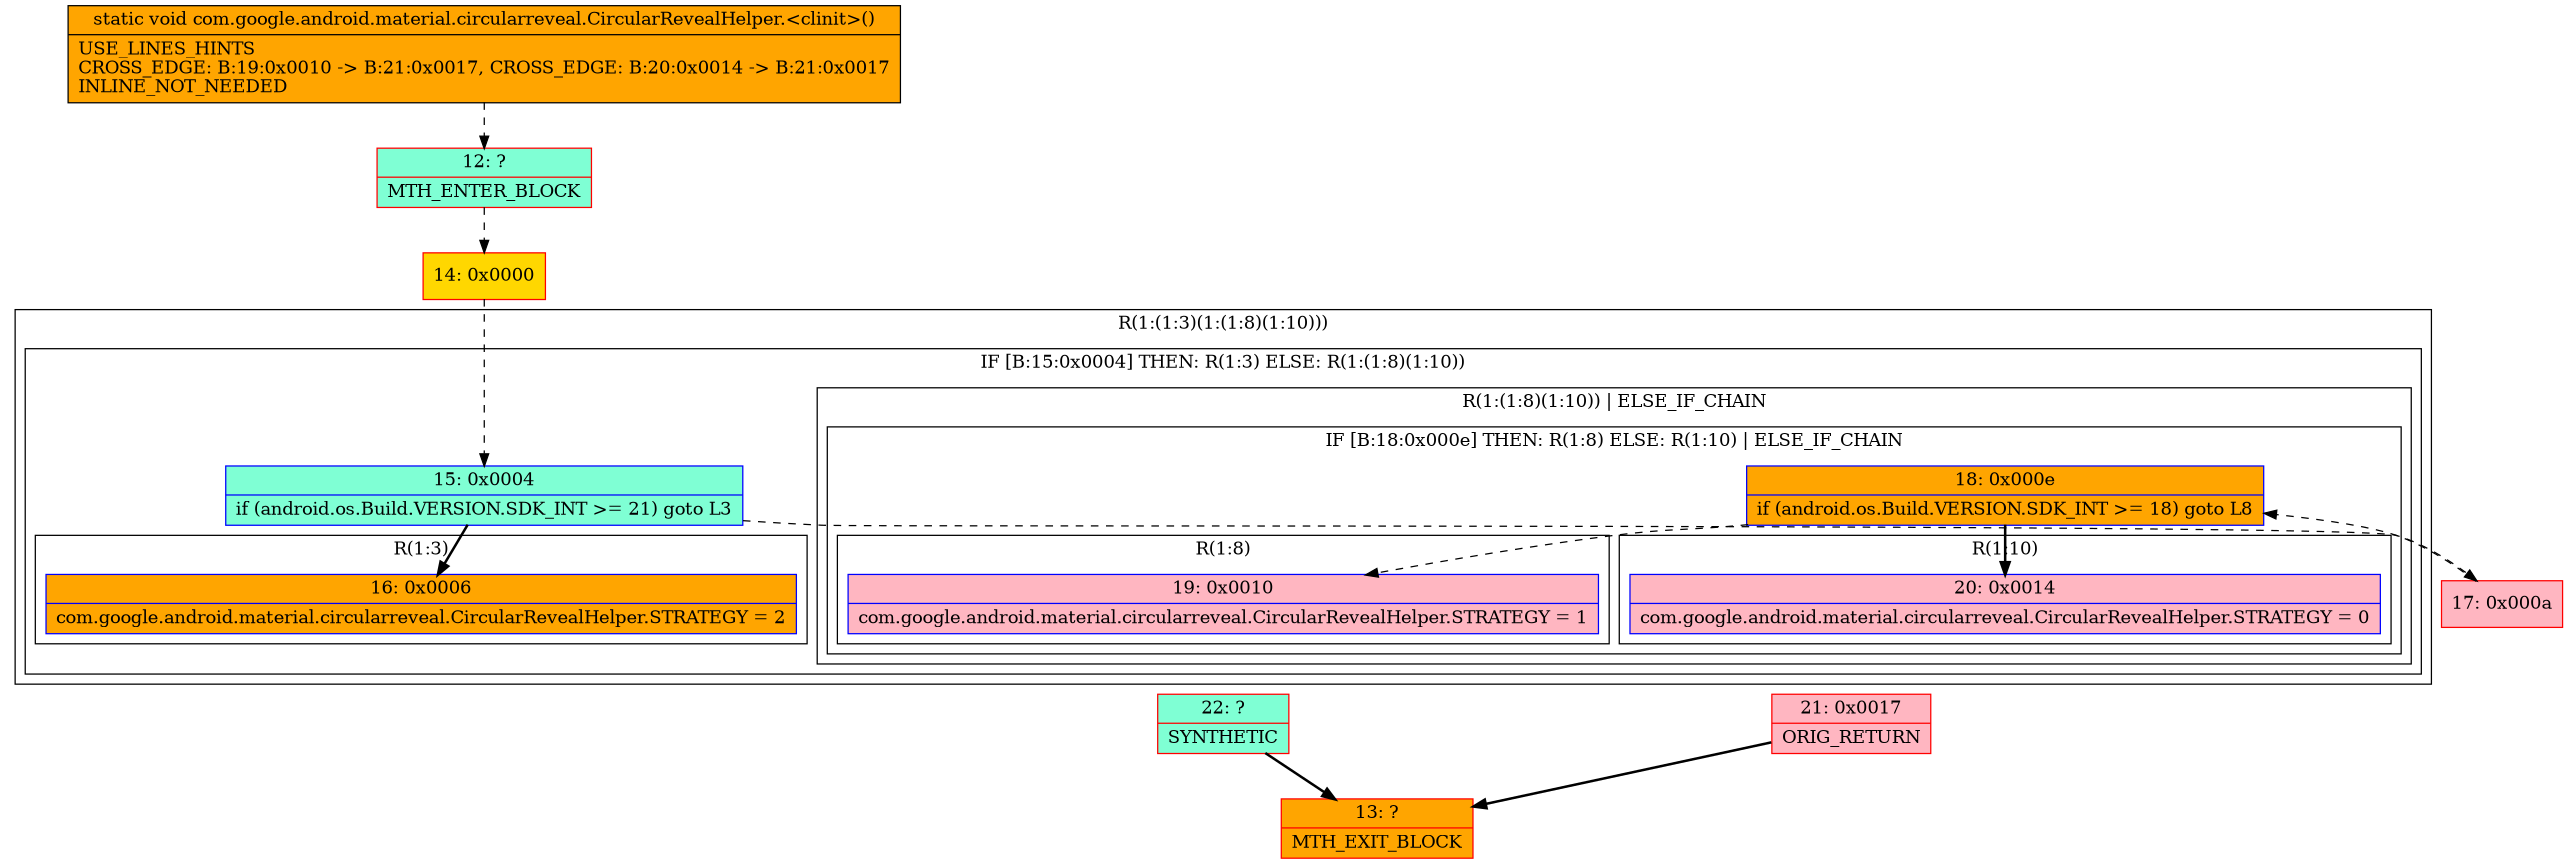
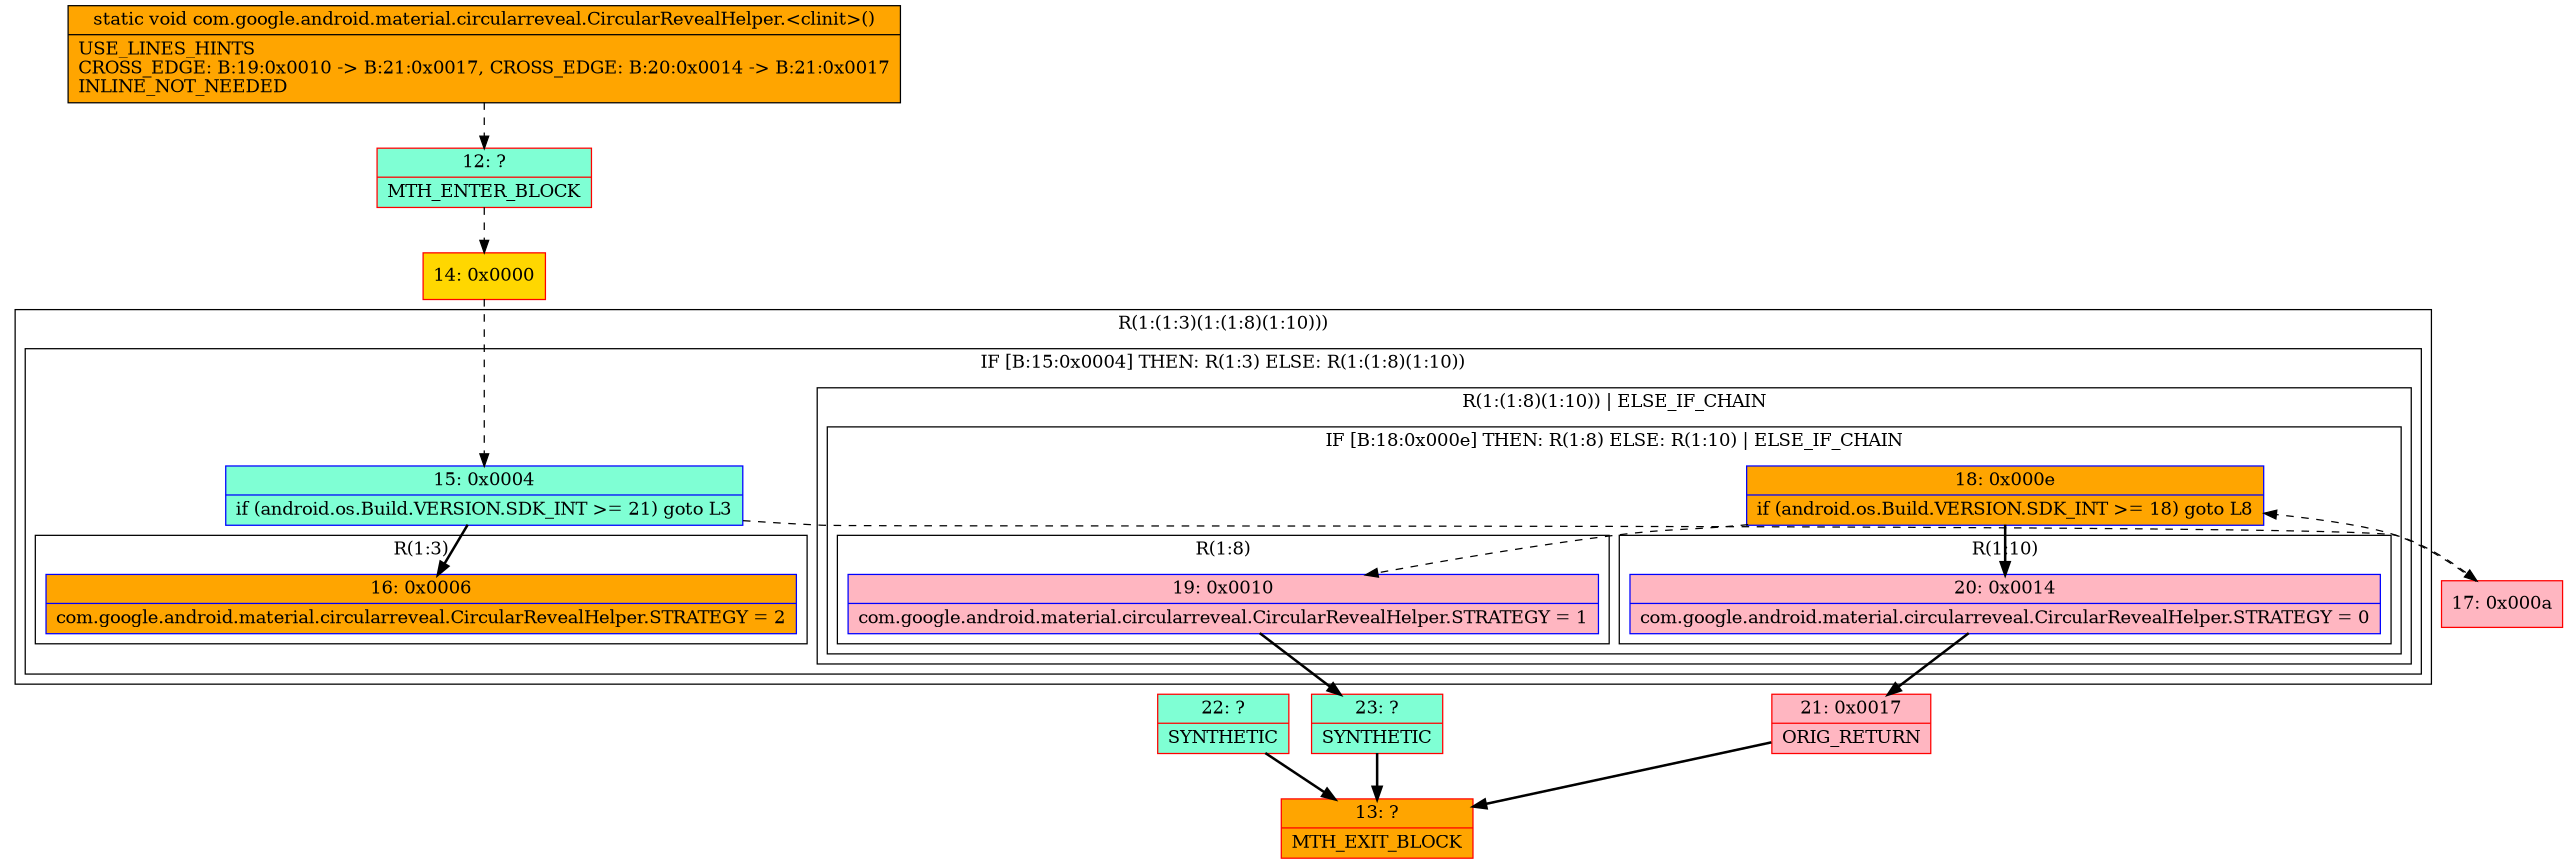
edge "20: 0x0014" -> "21: 0x0017": added
node "23: ?": added
